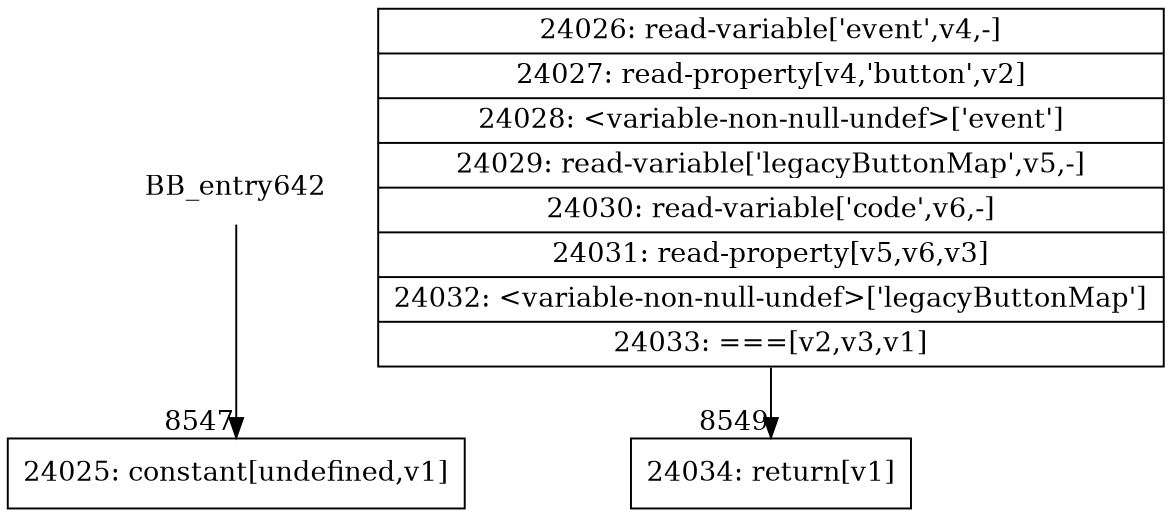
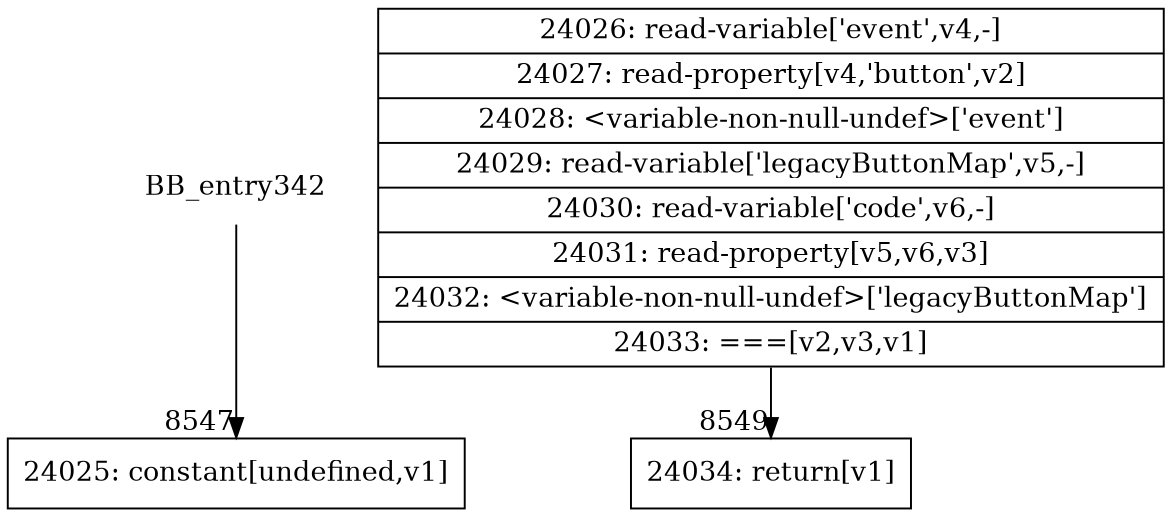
node "BB_entry642": label "BB_entry642" -> "BB_entry342"
